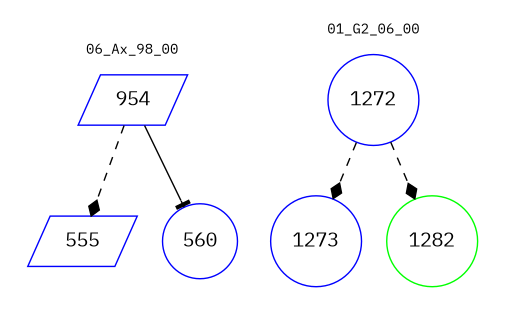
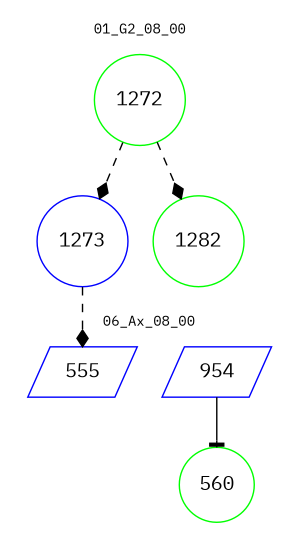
cluster "01_G2_06_00": label "01_G2_06_00" -> "01_G2_08_00"
cluster "06_Ax_98_00": label "06_Ax_98_00" -> "06_Ax_08_00"
node "1272": color blue -> green
edge "954" -> "555": now "1273" -> "555"
node "560": color blue -> green
